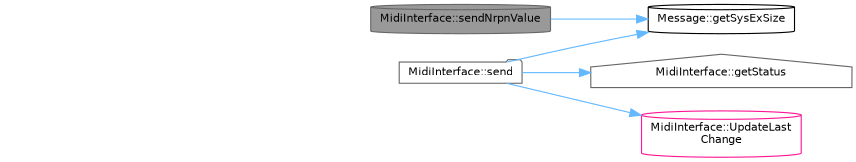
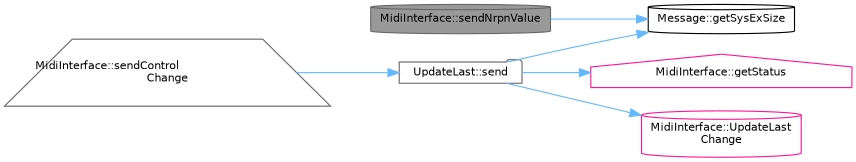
node "MidiInterface::sendControl Change": added
node "MidiInterface::send": label "MidiInterface::send" -> "UpdateLast::send"
node "MidiInterface::getStatus": color gray40 -> deeppink
